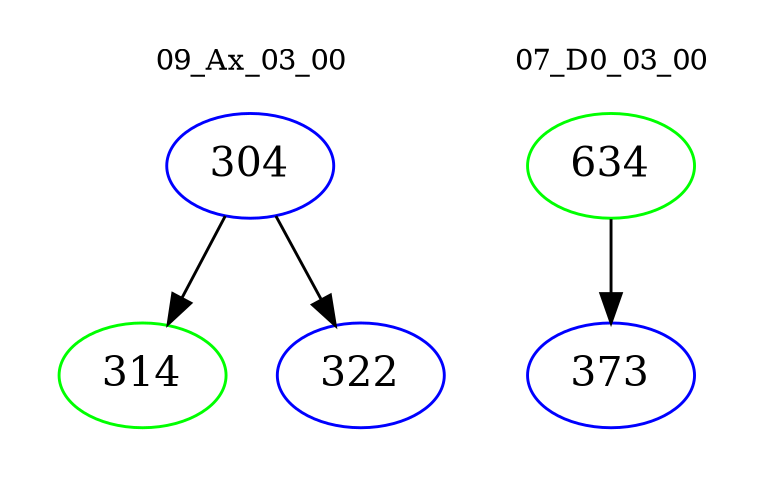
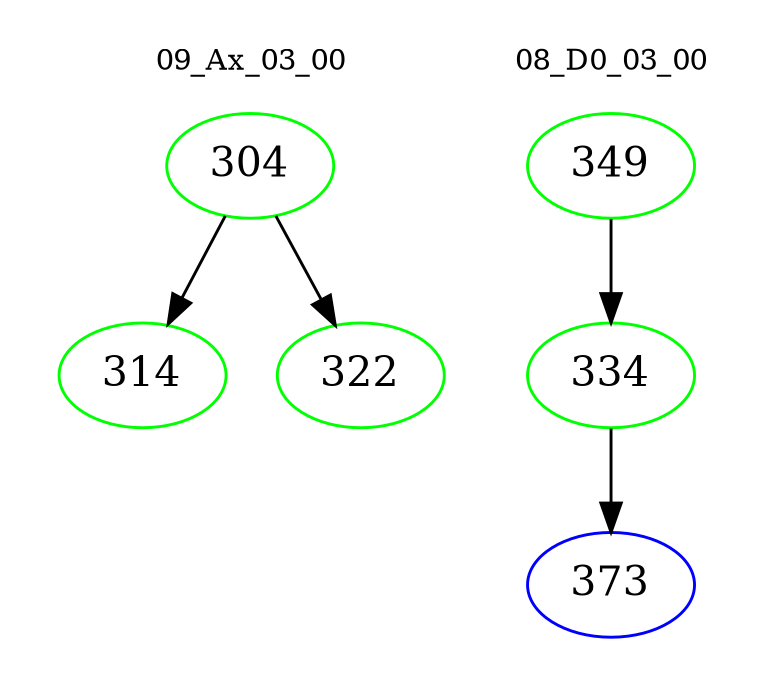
cluster "07_D0_03_00": label "07_D0_03_00" -> "08_D0_03_00"
node "304": color blue -> green
node "634": label "634" -> "334"
node "349": added
node "322": color blue -> green
